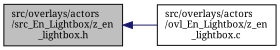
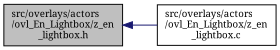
node "src/overlays/actors /src_En_Lightbox/z_en _lightbox.h": label "src/overlays/actors /src_En_Lightbox/z_en _lightbox.h" -> "src/overlays/actors /ovl_En_Lightbox/z_en _lightbox.h"
